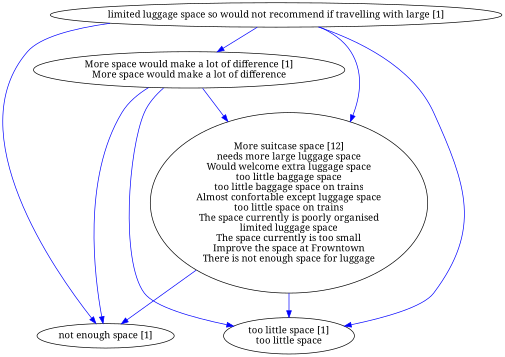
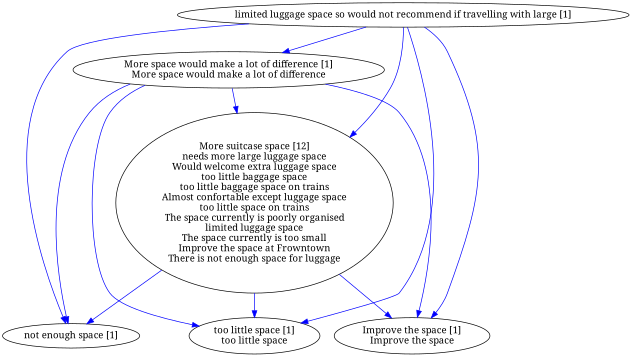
node "Improve the space [1] Improve the space": added
